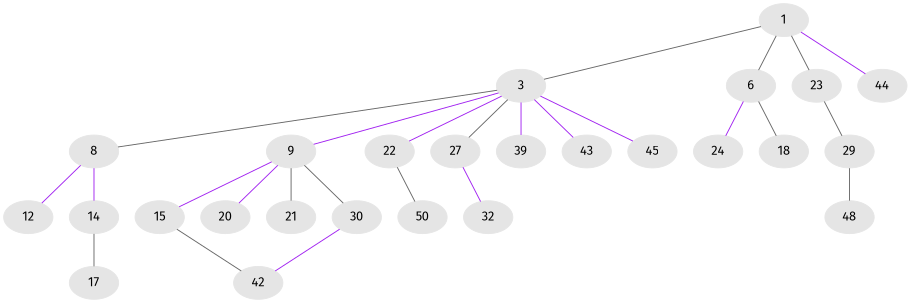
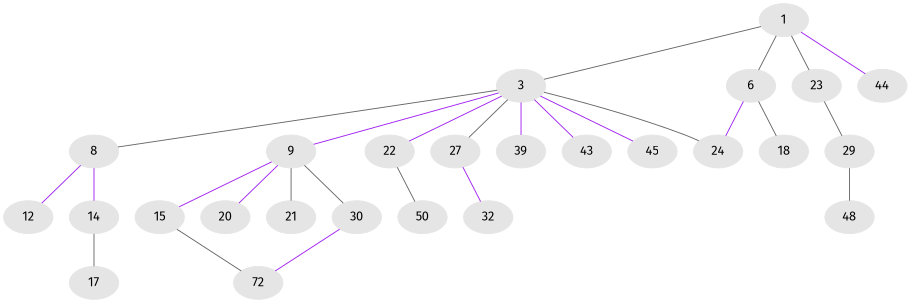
edge "3" -- "24": added
node "42": label "42" -> "72"
